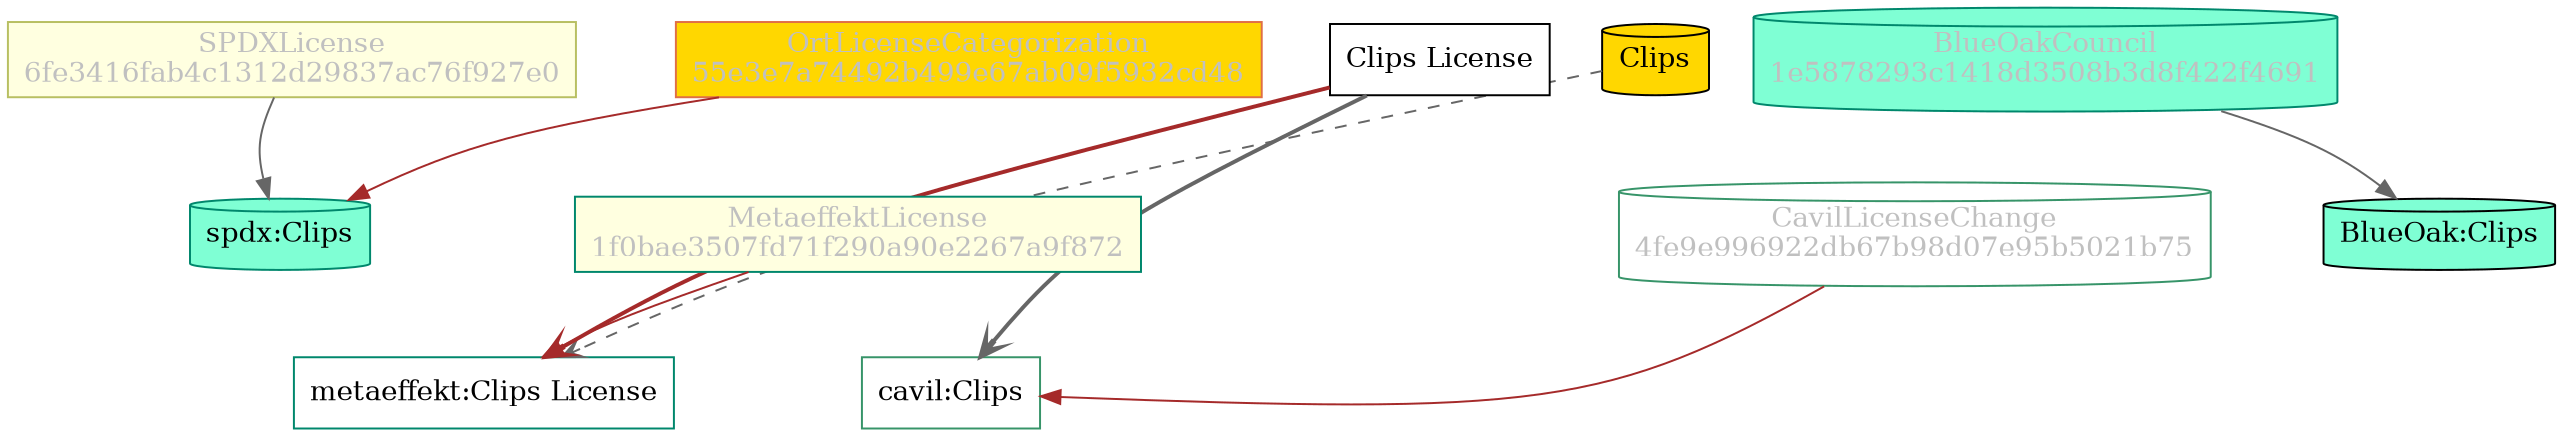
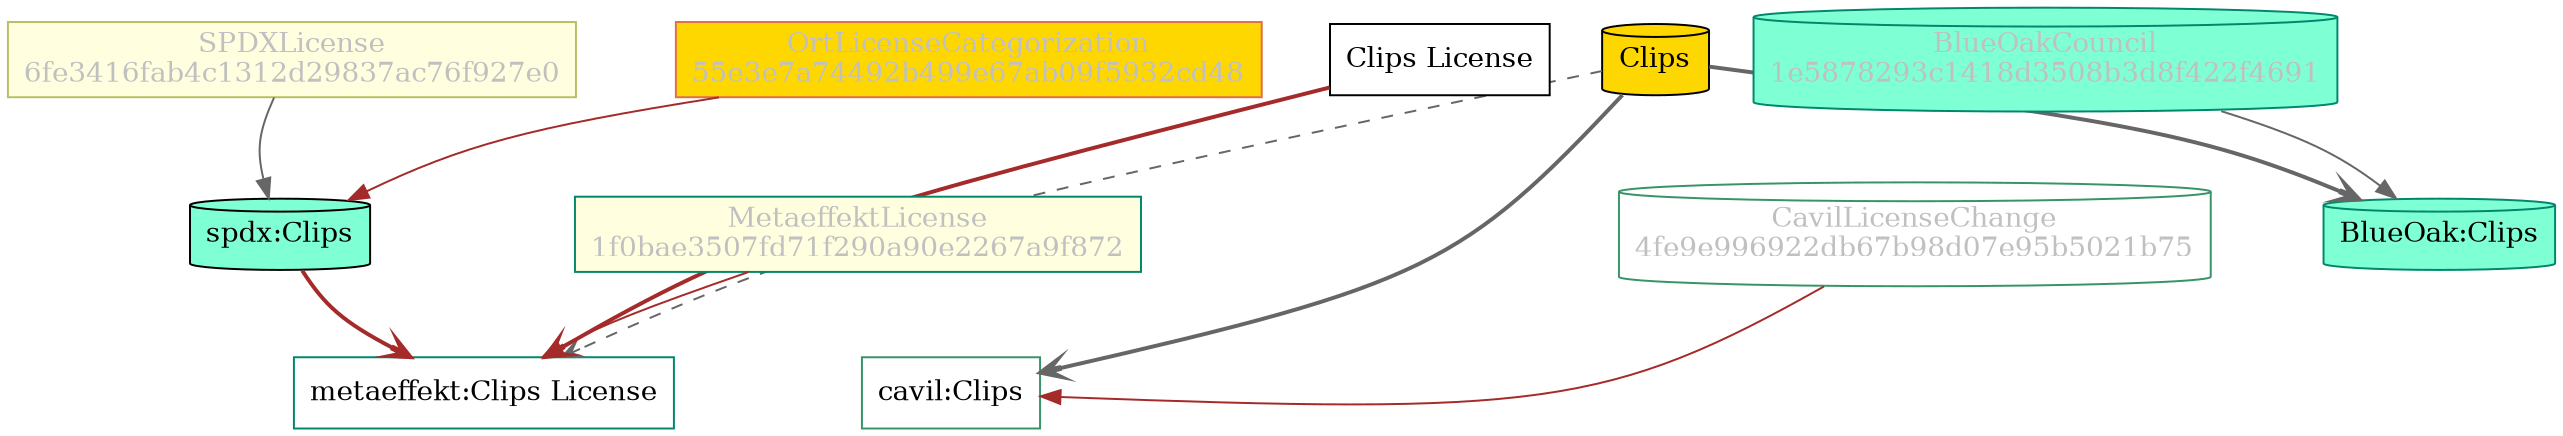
edge "Clips" -> "BlueOak:Clips": added
edge "Clips License" -> "cavil:Clips": now "Clips" -> "cavil:Clips"
node "spdx:Clips": color #00876c -> black
node "BlueOak:Clips": color black -> #00876c
edge "spdx:Clips" -> "metaeffekt:Clips License": added
